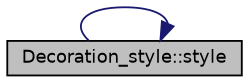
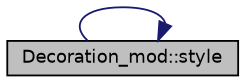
node "Decoration_style::style": label "Decoration_style::style" -> "Decoration_mod::style"
